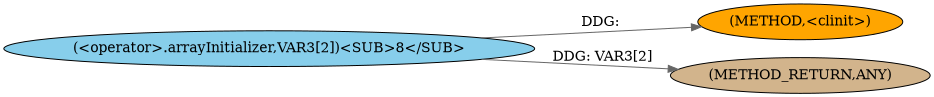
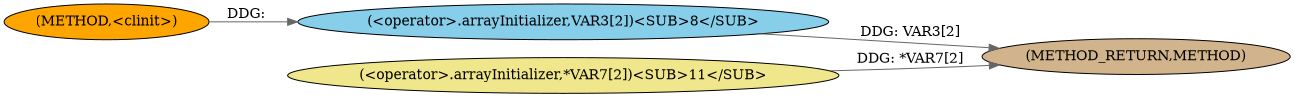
edge "(<operator>.arrayInitializer,VAR3[2])<SUB>8</SUB>" -> "(METHOD,<clinit>)": reversed
node "(<operator>.arrayInitializer,*VAR7[2])<SUB>11</SUB>": added
node "(METHOD_RETURN,ANY)": label "(METHOD_RETURN,ANY)" -> "(METHOD_RETURN,METHOD)"
